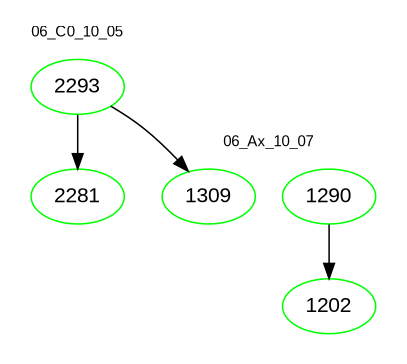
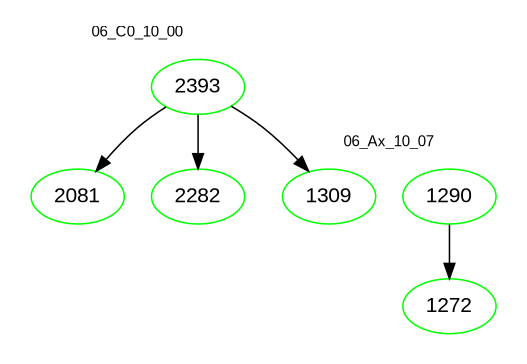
cluster "06_C0_10_05": label "06_C0_10_05" -> "06_C0_10_00"
node "2293": label "2293" -> "2393"
node "2281": label "2281" -> "2081"
node "2282": added
node "1202": label "1202" -> "1272"
